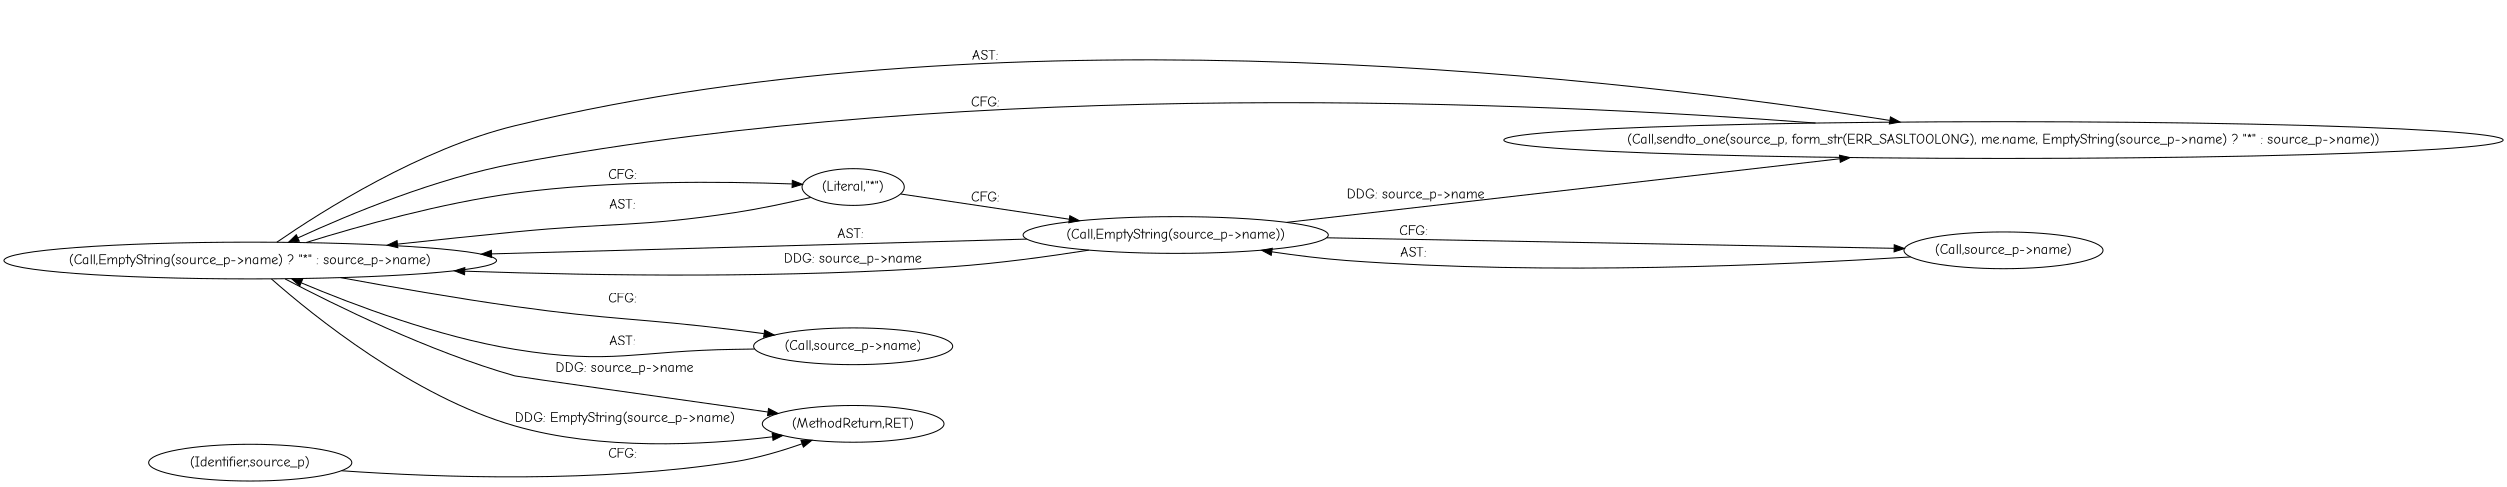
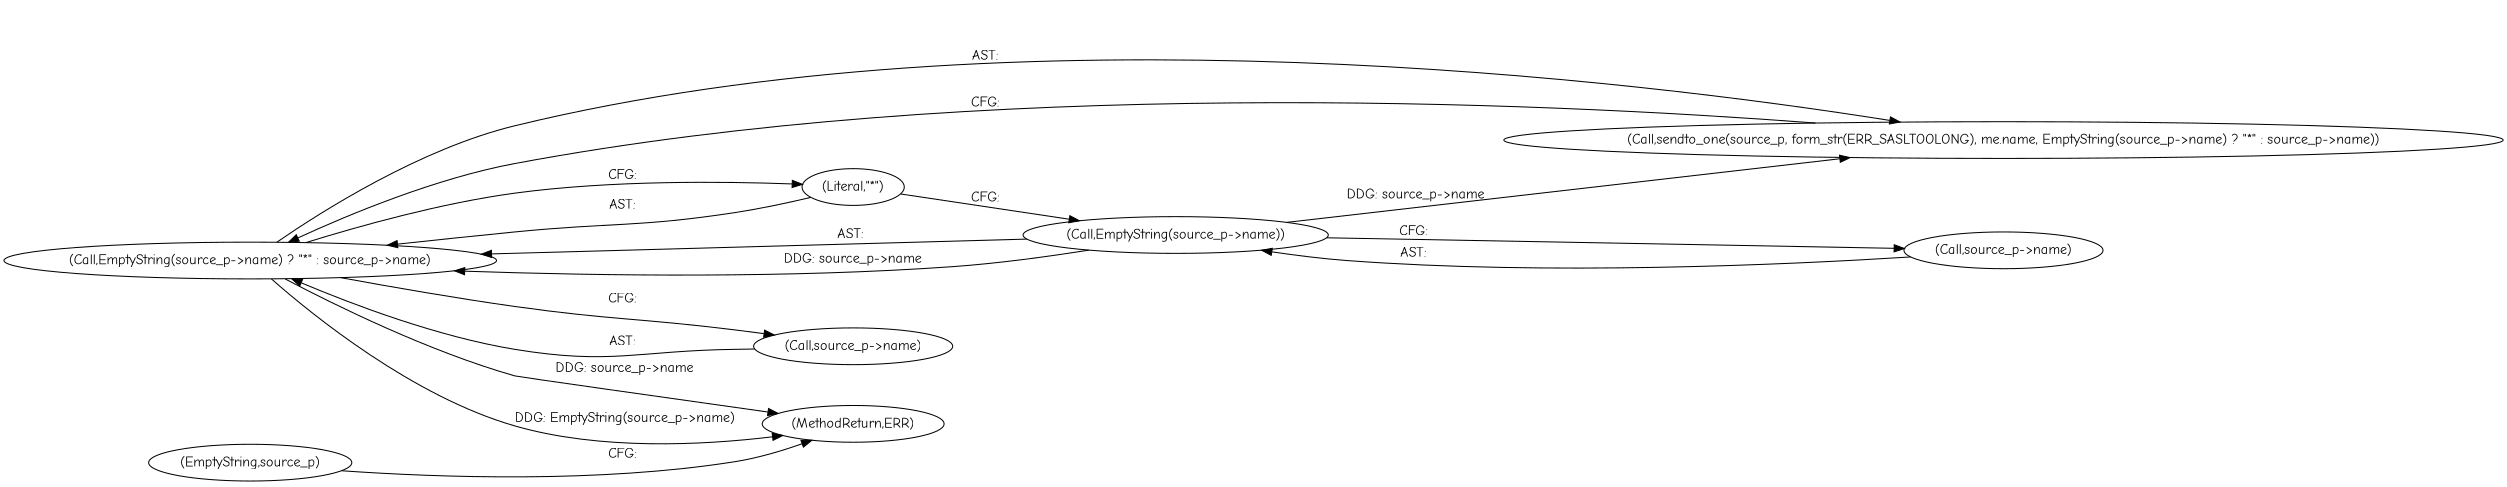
node "(MethodReturn,RET)": label "(MethodReturn,RET)" -> "(MethodReturn,ERR)"
node "(Identifier,source_p)": label "(Identifier,source_p)" -> "(EmptyString,source_p)"
